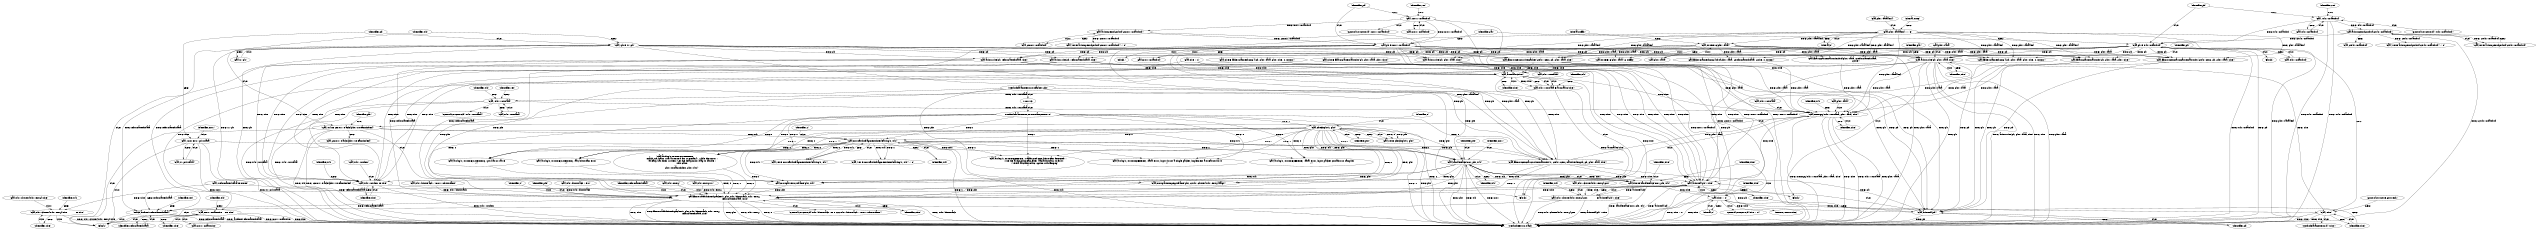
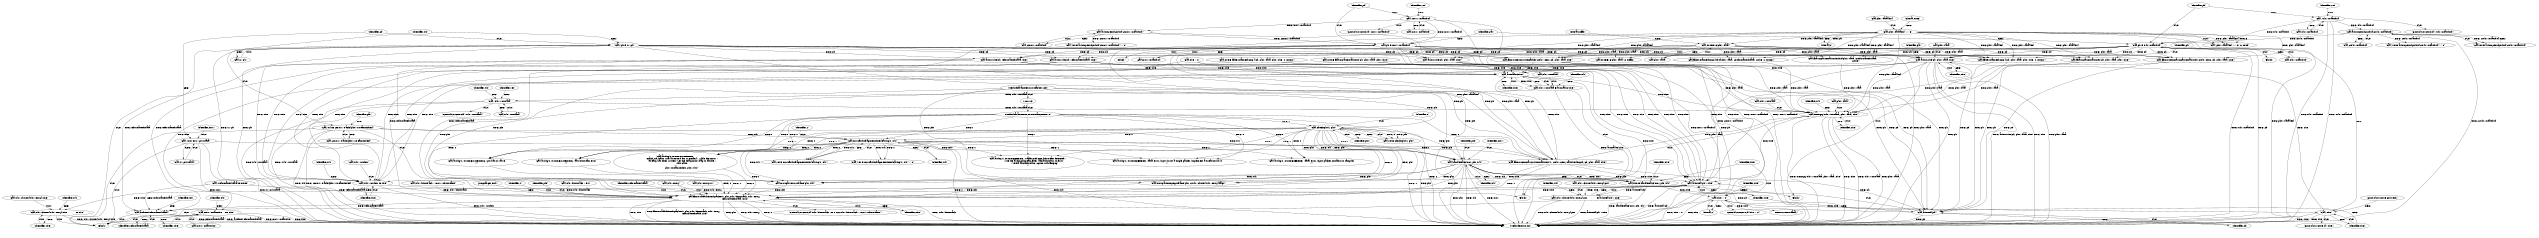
edge "(ControlStructure,if (!trk->mdat_buf))" -> "(Call,!trk->mdat_buf)": reversed
edge "(Literal,3)" -> "(Call,pkt->data[len] >> 3)": label "AST: " -> "DDG: pb"
edge "(Call,&trk->mdat_buf)" -> "(Call,avio_open_dyn_buf(&trk->mdat_buf))": added, label "AST:"
node "(Call,(pkt->data[len] >> 3) & 0x0F)": added
edge "(Call,*pb = s->pb)" -> "(Call,ff_hevc_annexb2mp4(pb, pkt->data, pkt->size, 0, NULL))": added, label "DDG: pb"
edge "(Call,AV_RB16(pkt->data))" -> "(Call,ff_avc_parse_nal_units(pb, pkt->data, pkt->size))": removed, label "DDG: pkt->data"
edge "(MethodParameterIn,AVPacket *pkt)" -> "(Call,check_pkt(s, pkt))": added, label "DDG: pkt"
edge "(Call,memcpy(trk->vos_data, pkt->data, size))" -> "(Call,*trk = &mov->tracks[pkt->stream_index])": now "(Call,&mov->tracks[pkt->stream_index])" -> "(Call,*trk = &mov->tracks[pkt->stream_index])"
edge "(Call,size = handle_eac3(mov, pkt, trk))" -> "(Call,handle_eac3(mov, pkt, trk))": label "DDG: pkt" -> "CFG: "
node "(JumpTarget,end:)": added
node "(Track,av_free(reformatted_data))": label "(Track,av_free(reformatted_data))" -> "(Call,av_free(reformatted_data))"
node "(Return,return size;)": label "(Return,return size;)" -> "(Return,return fatal;)"
edge "(Call,mov->mdat_size    += size)" -> "(Call,mov->mdat_size)": reversed
node "(MethodReturn,track)": label "(MethodReturn,track)" -> "(MethodReturn,int)"
node "(MethodParameterIn,if (!size))": label "(MethodParameterIn,if (!size))" -> "(ControlStructure,if (!size))"
